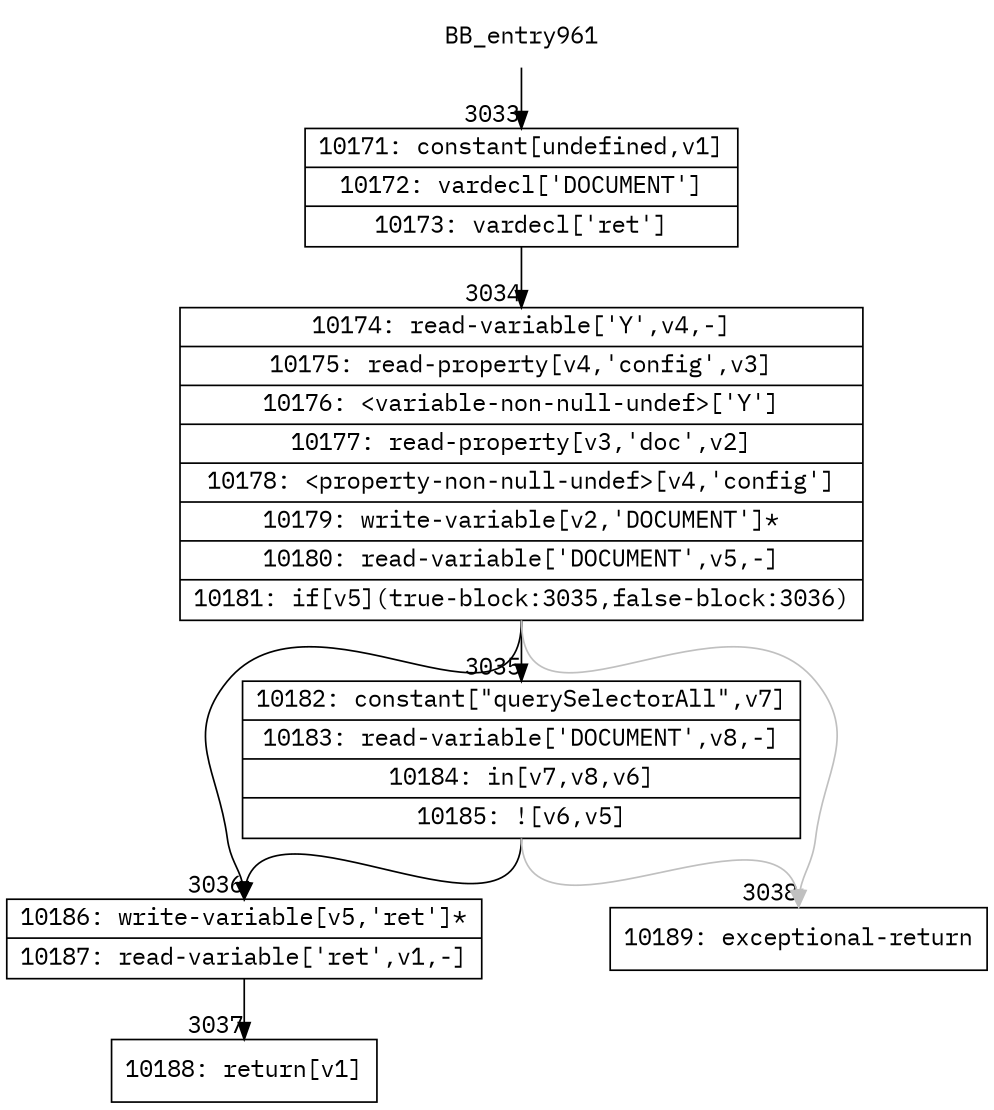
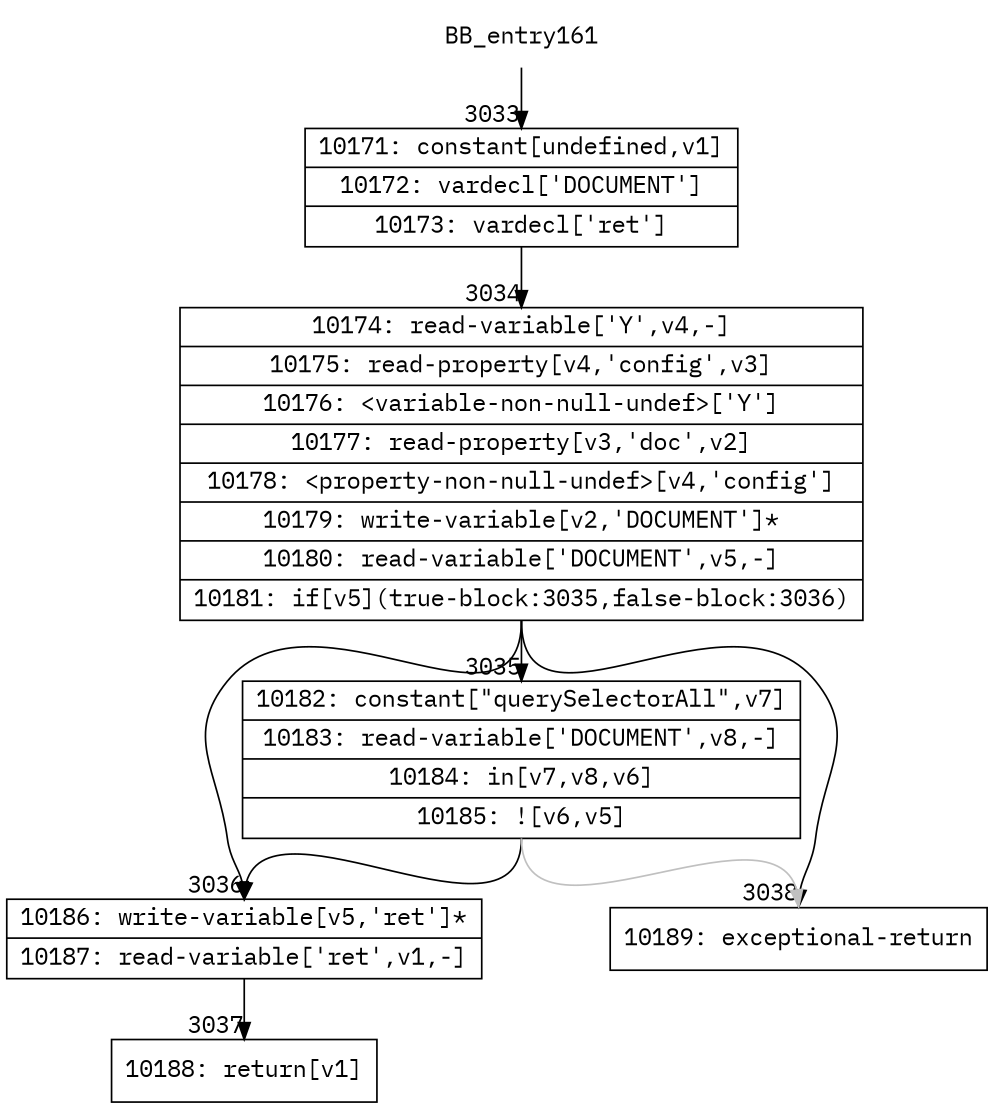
node "BB_entry961": label "BB_entry961" -> "BB_entry161"
edge "10174: read-variable['Y',v4,-]" -> "10189: exceptional-return": color gray -> black
